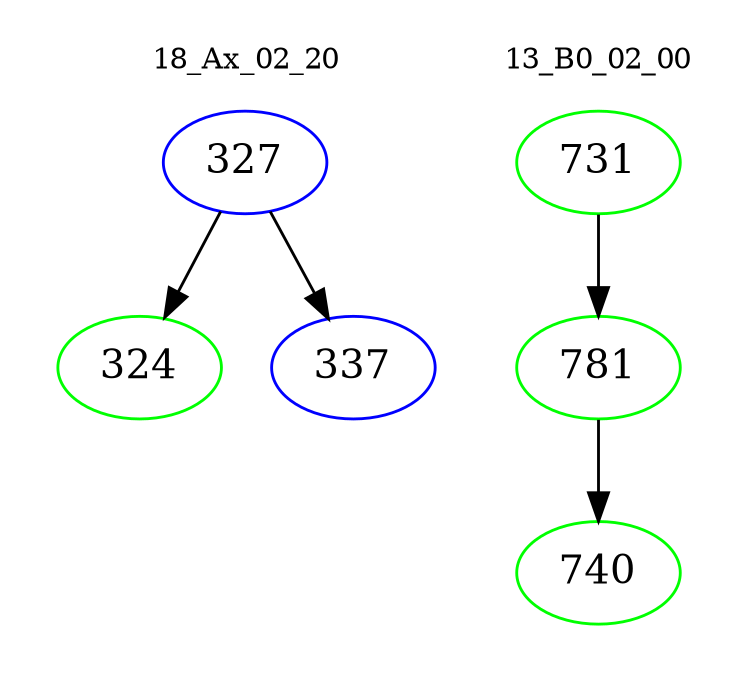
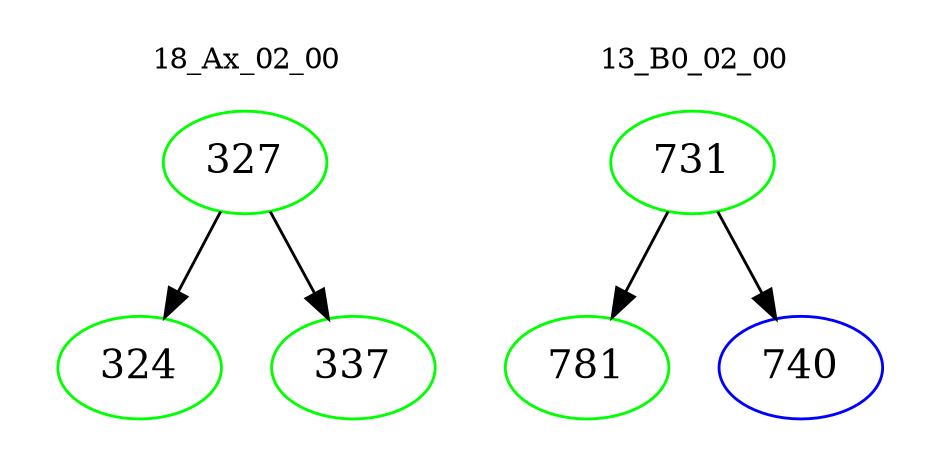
cluster "18_Ax_02_20": label "18_Ax_02_20" -> "18_Ax_02_00"
node "327": color blue -> green
node "337": color blue -> green
edge "781" -> "740": now "731" -> "740"
node "740": color green -> blue
